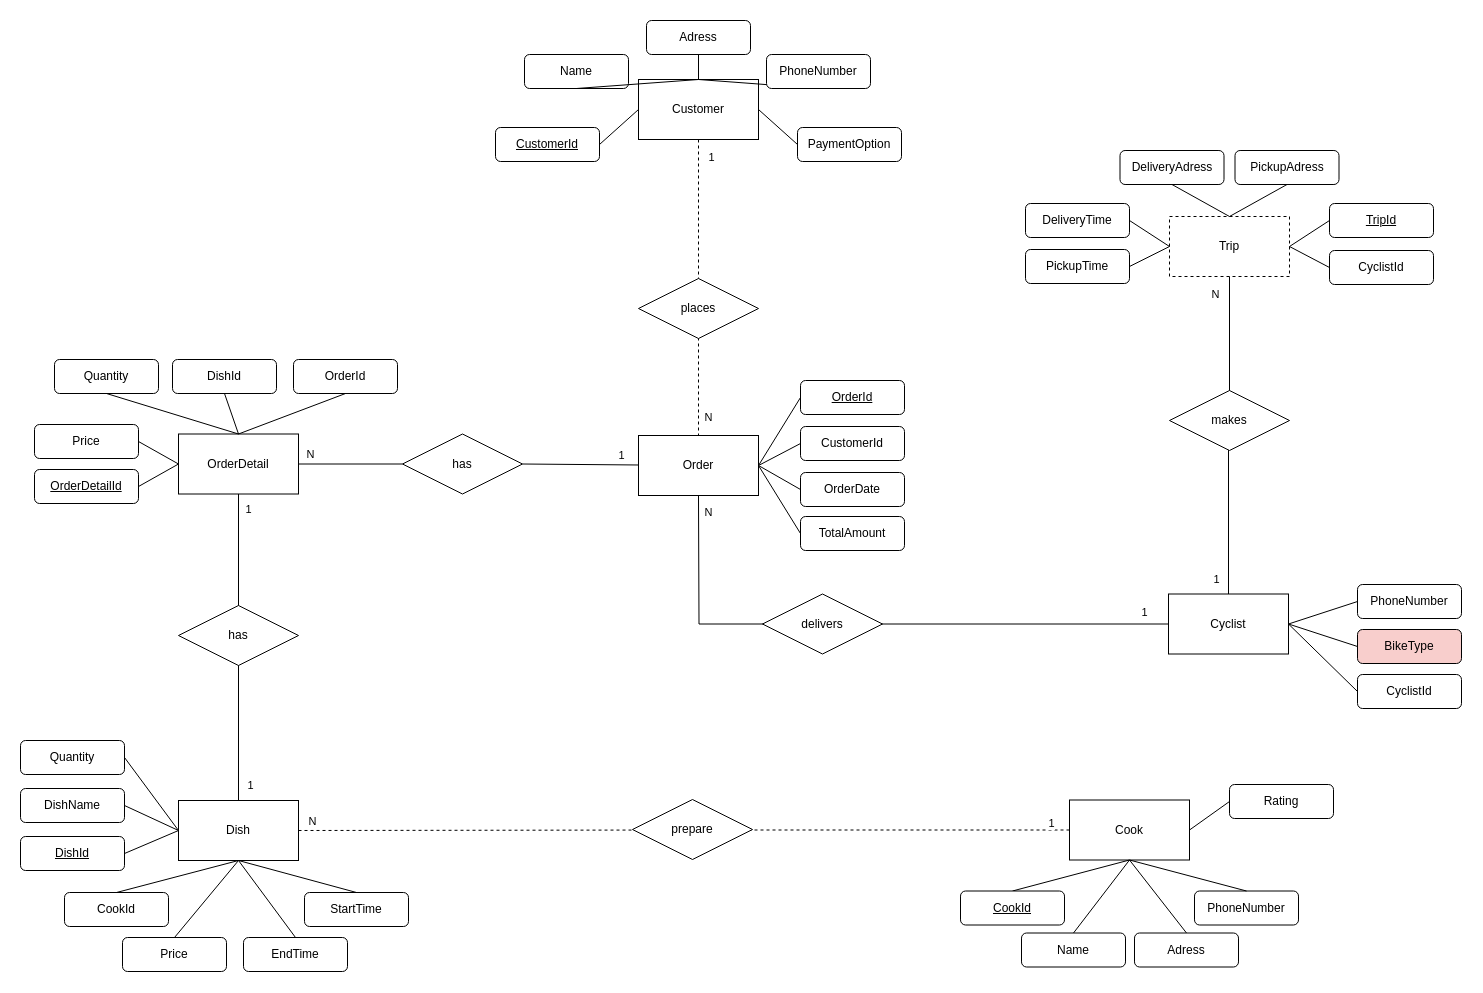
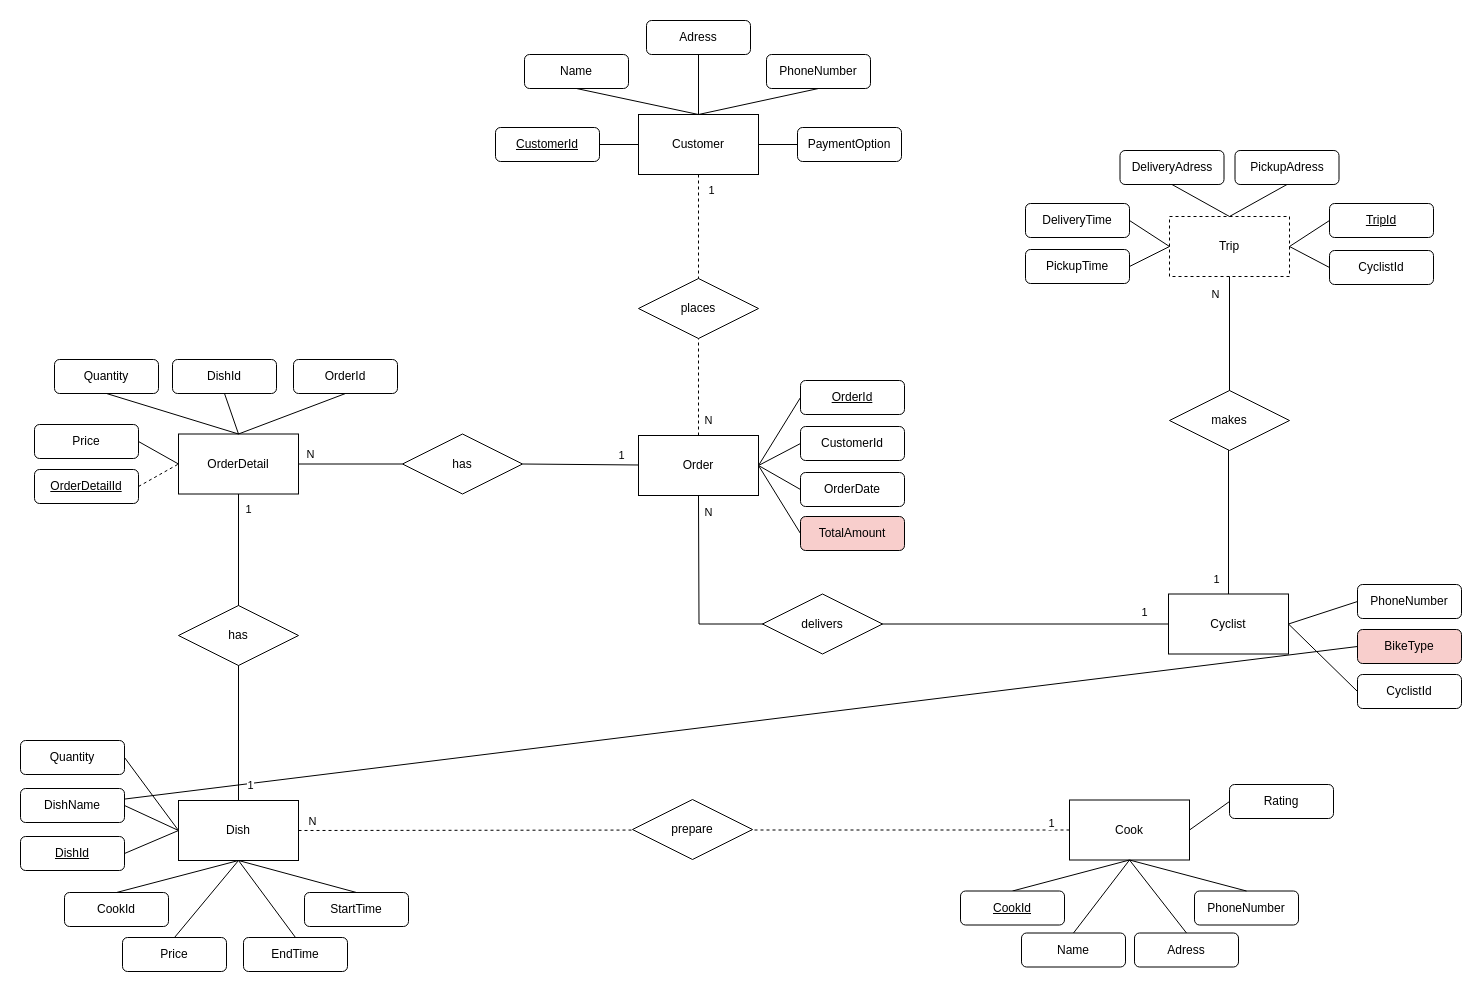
node "Customer": moved (699, 110) -> (699, 145)
edge "OrderDetail" -- "OrderDetailId": style solid -> dashed
node "TotalAmount": fillcolor #ffffff -> #f8cecc
edge "Cyclist" -- "BikeType": now "DishName" -- "BikeType"
